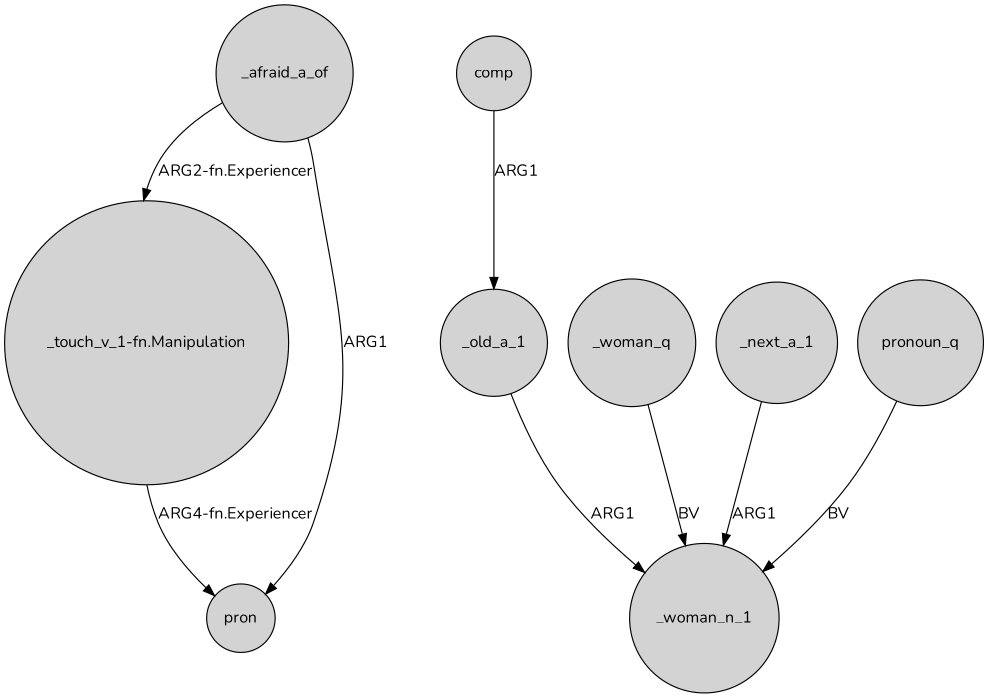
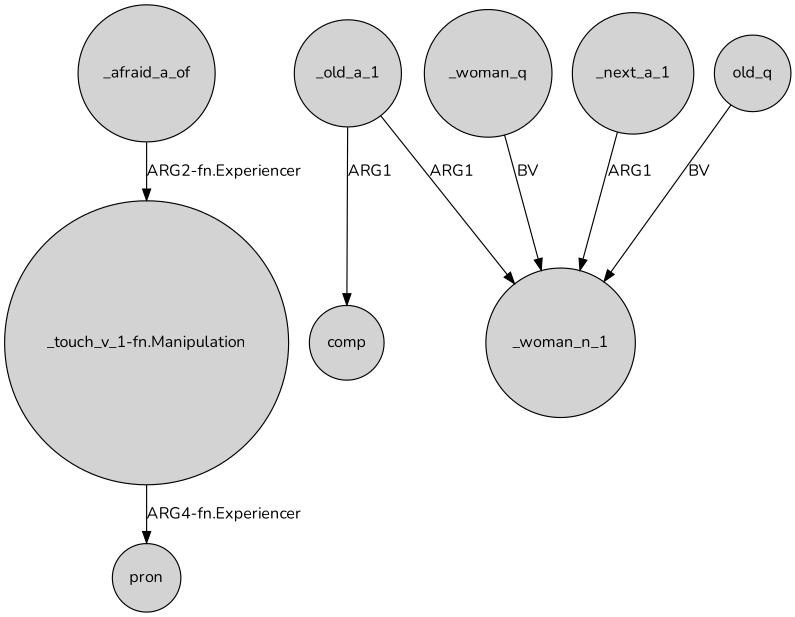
edge "comp" -> "_old_a_1": reversed
node "pronoun_q": label "pronoun_q" -> "old_q"
edge "_afraid_a_of" -> "pron": removed, label "ARG1"
